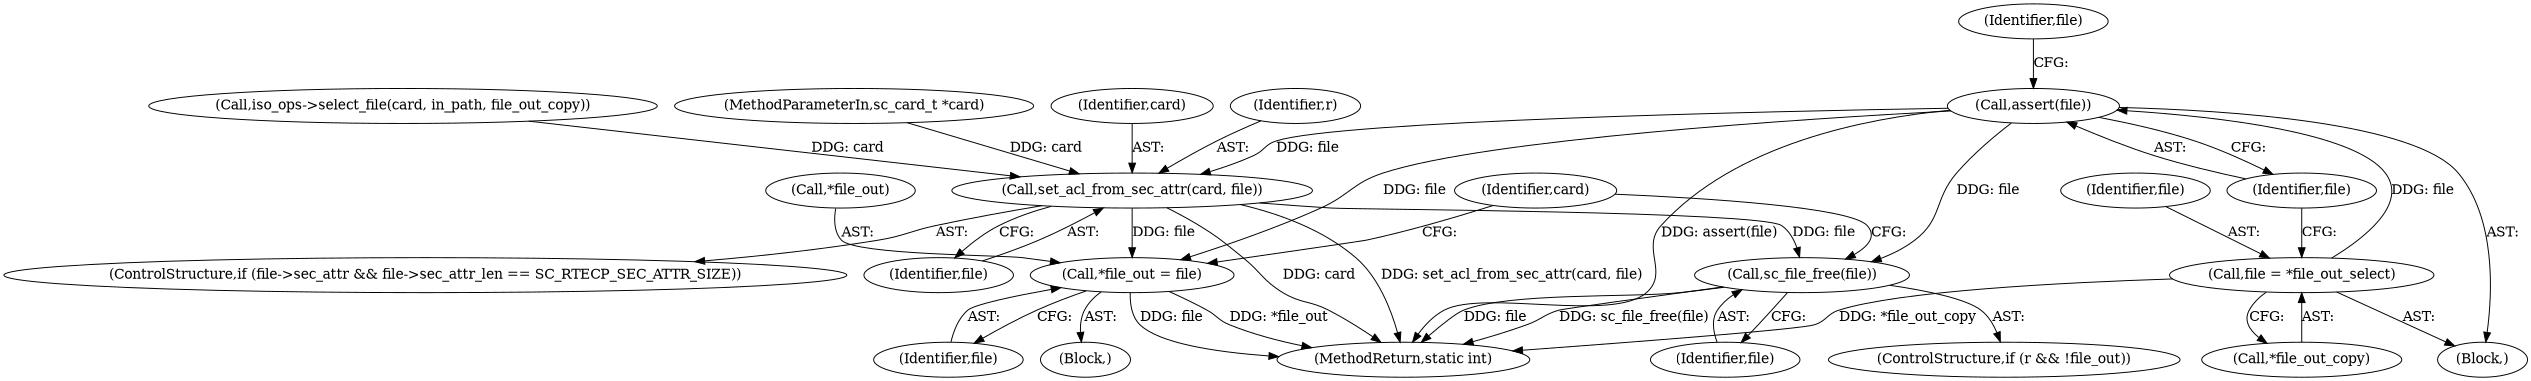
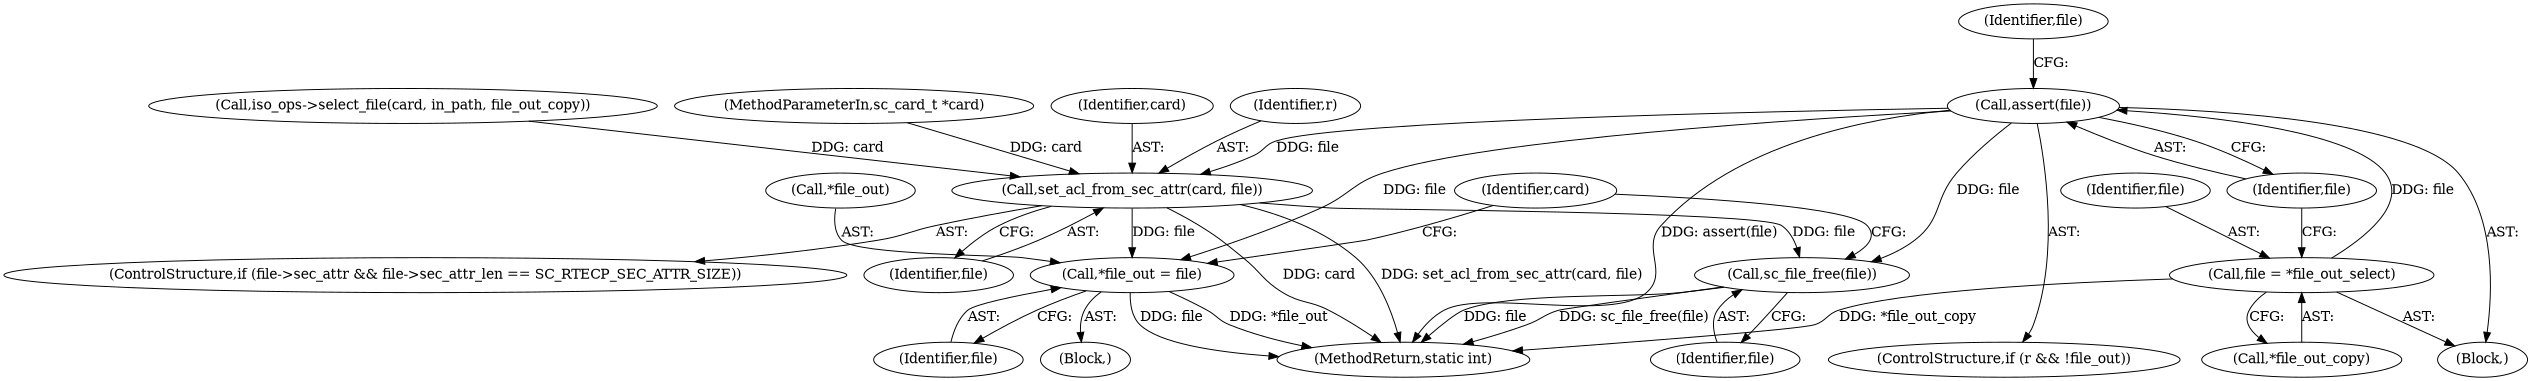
edge "(Call,sc_file_free(file))" -> "(ControlStructure,if (r && !file_out))": now "(Call,assert(file))" -> "(ControlStructure,if (r && !file_out))"
